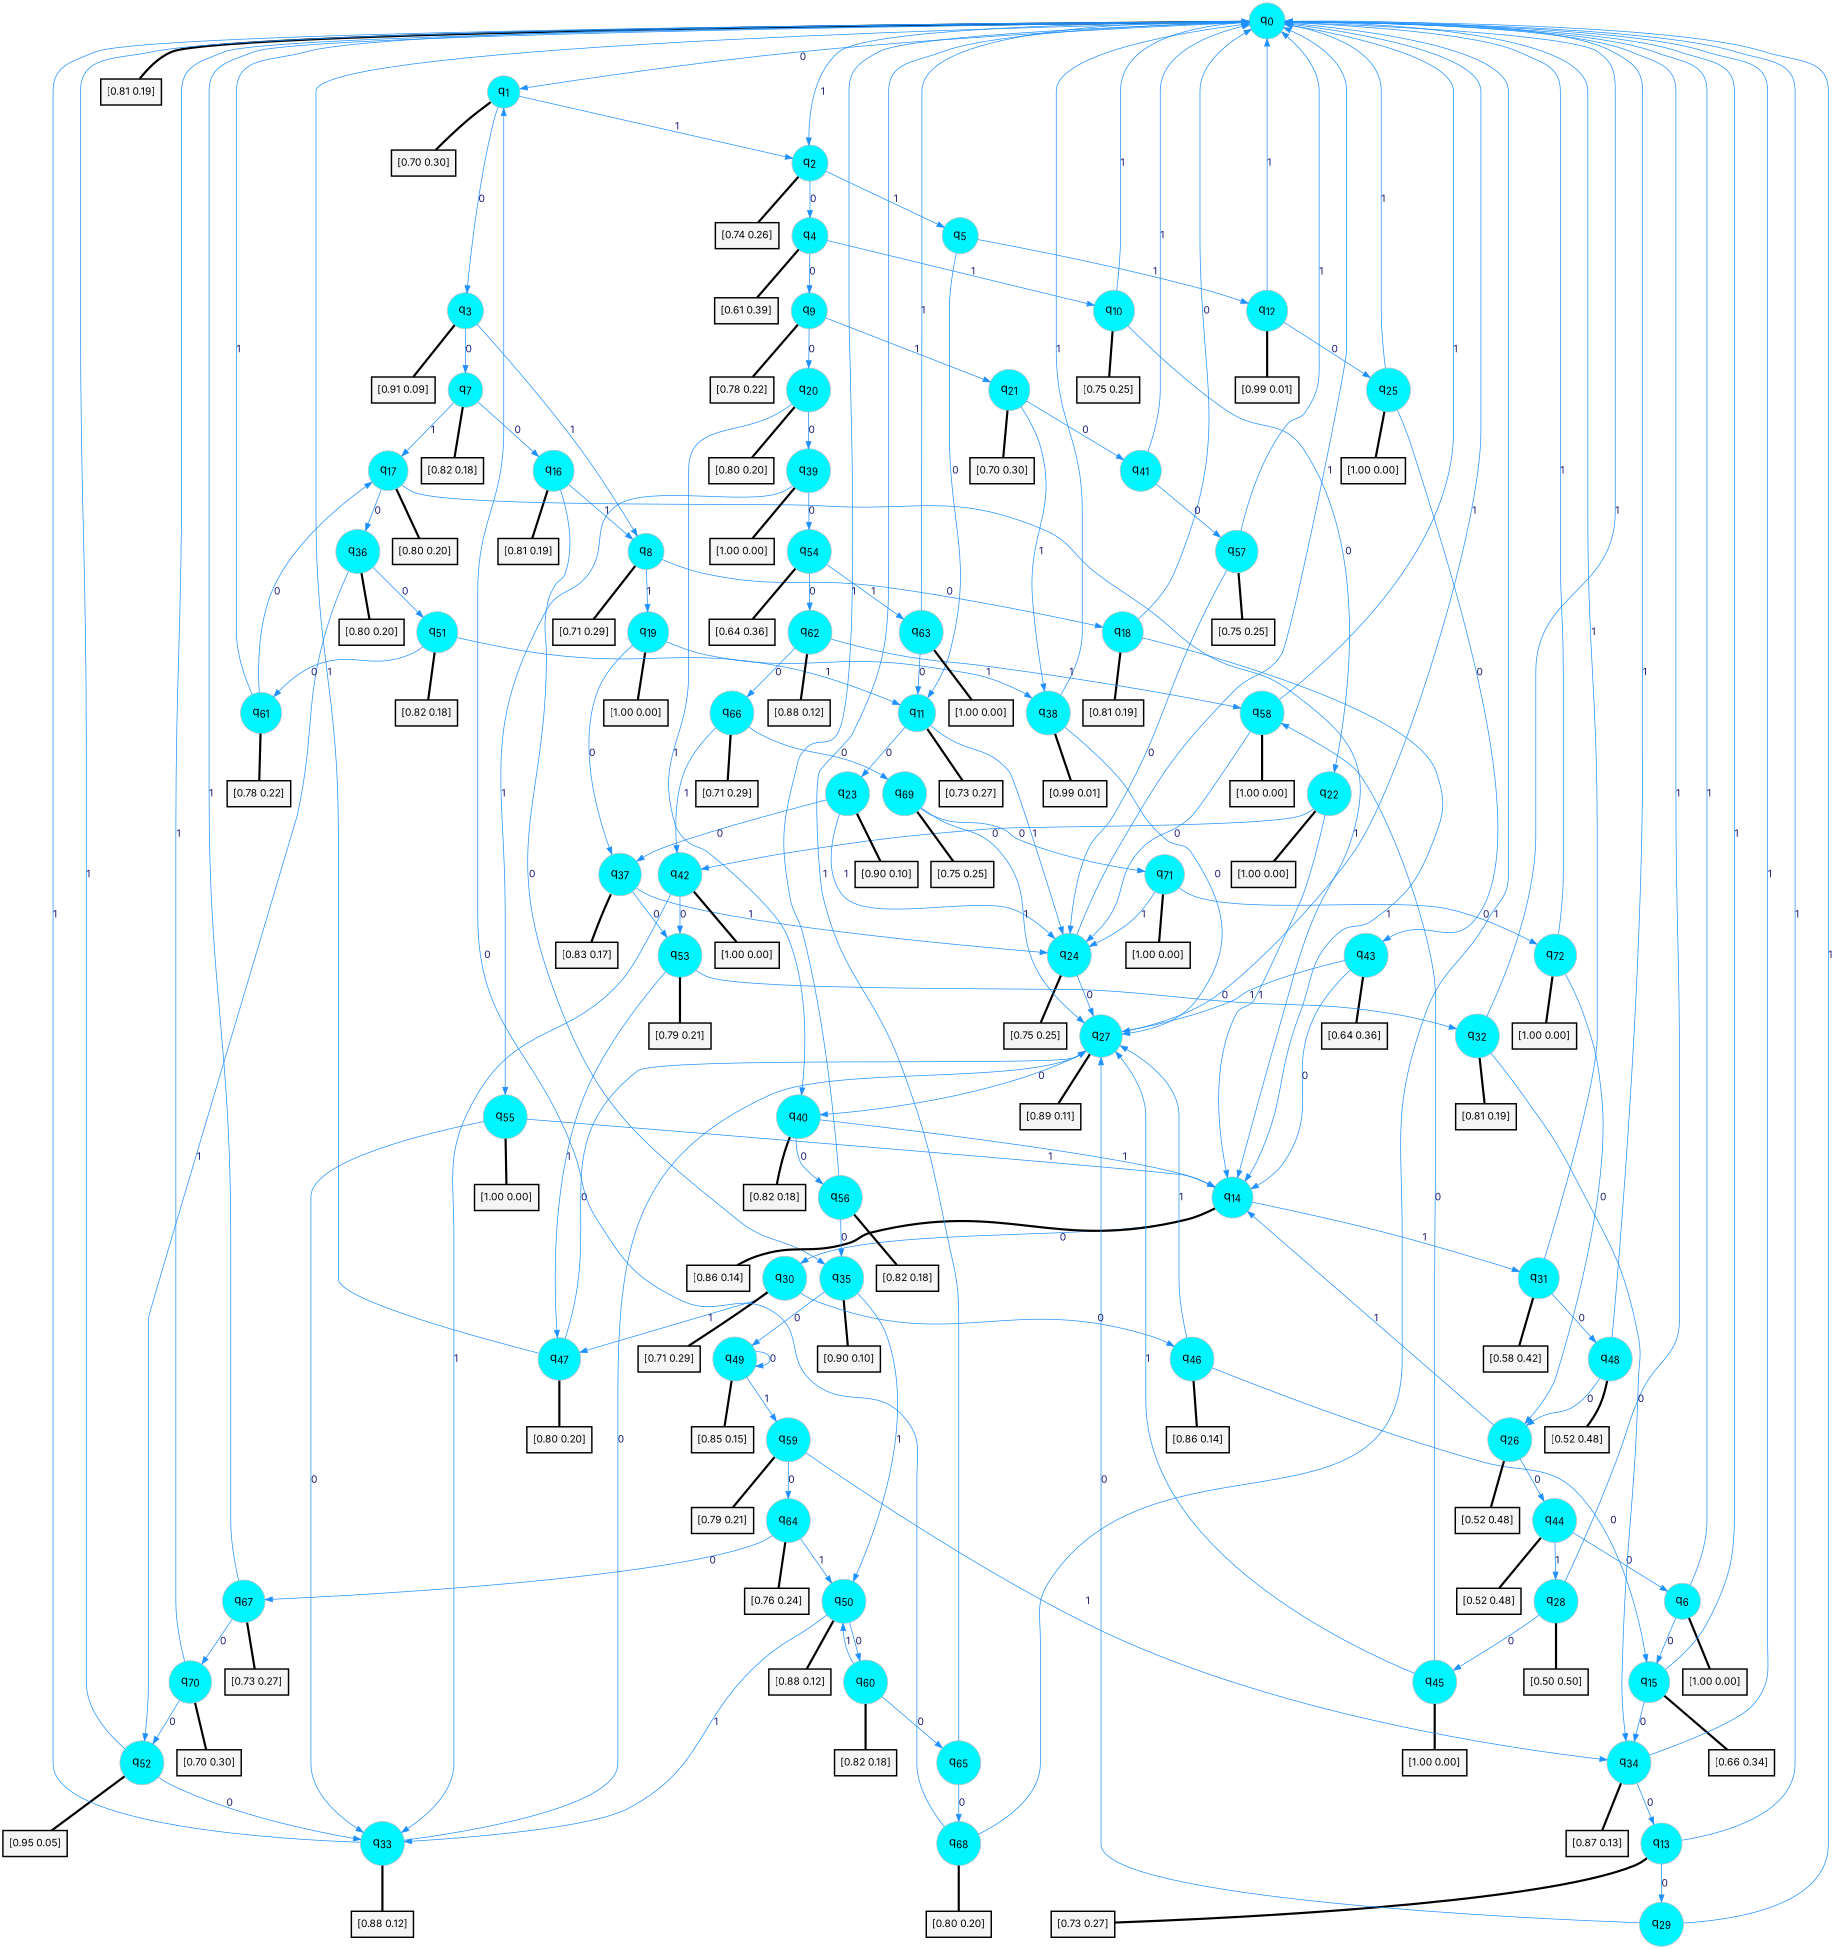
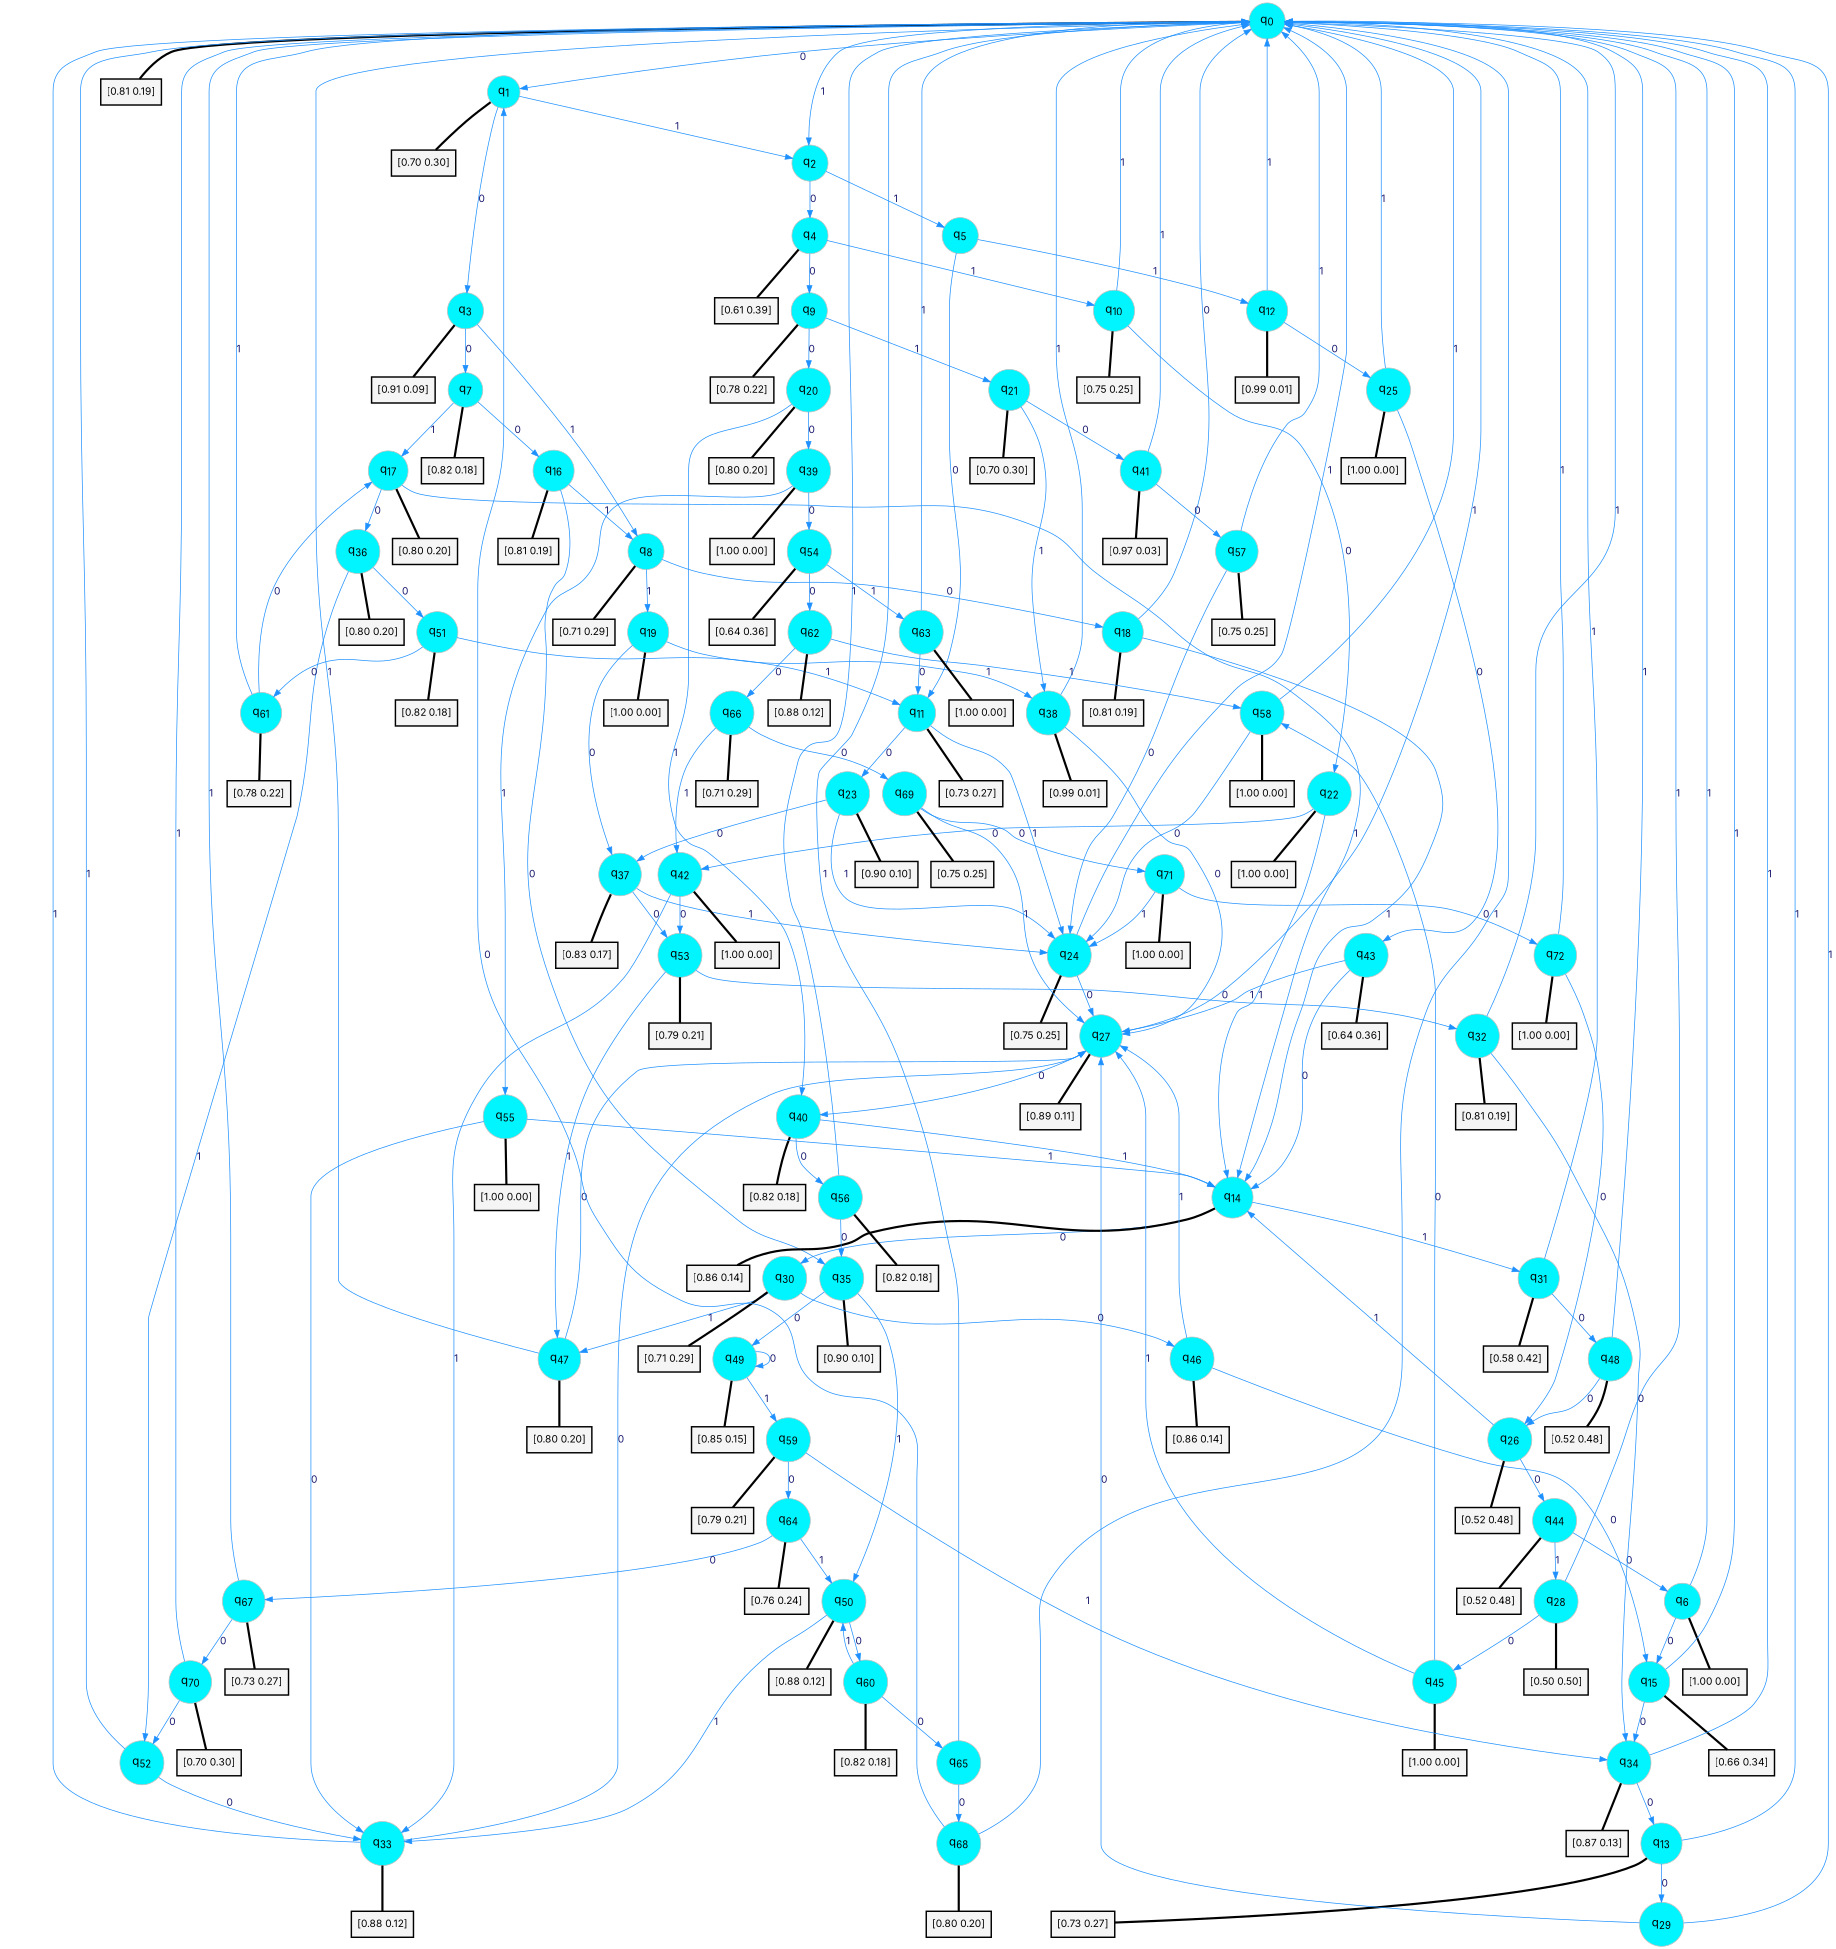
node "[0.74 0.26]": removed
node "[0.97 0.03]": added
node "[0.95 0.05]": removed
